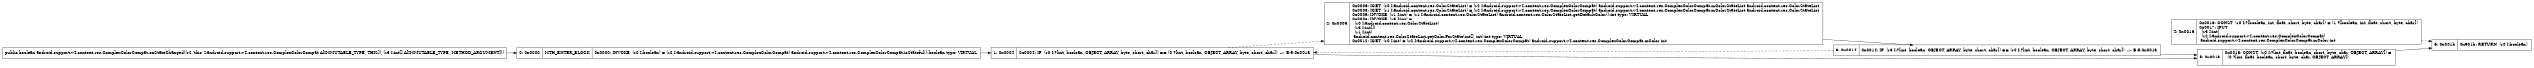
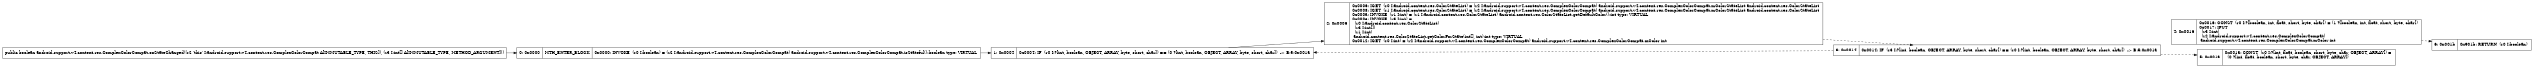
edge "2: 0x0006" -> "3: 0x0014": style solid -> dashed
edge "1: 0x0004" -> "2: 0x0006": style dashed -> solid
edge "5: 0x001a" -> "6: 0x001b": removed
edge "3: 0x0014" -> "5: 0x001a": style solid -> dashed
edge "1: 0x0004" -> "5: 0x001a": removed
